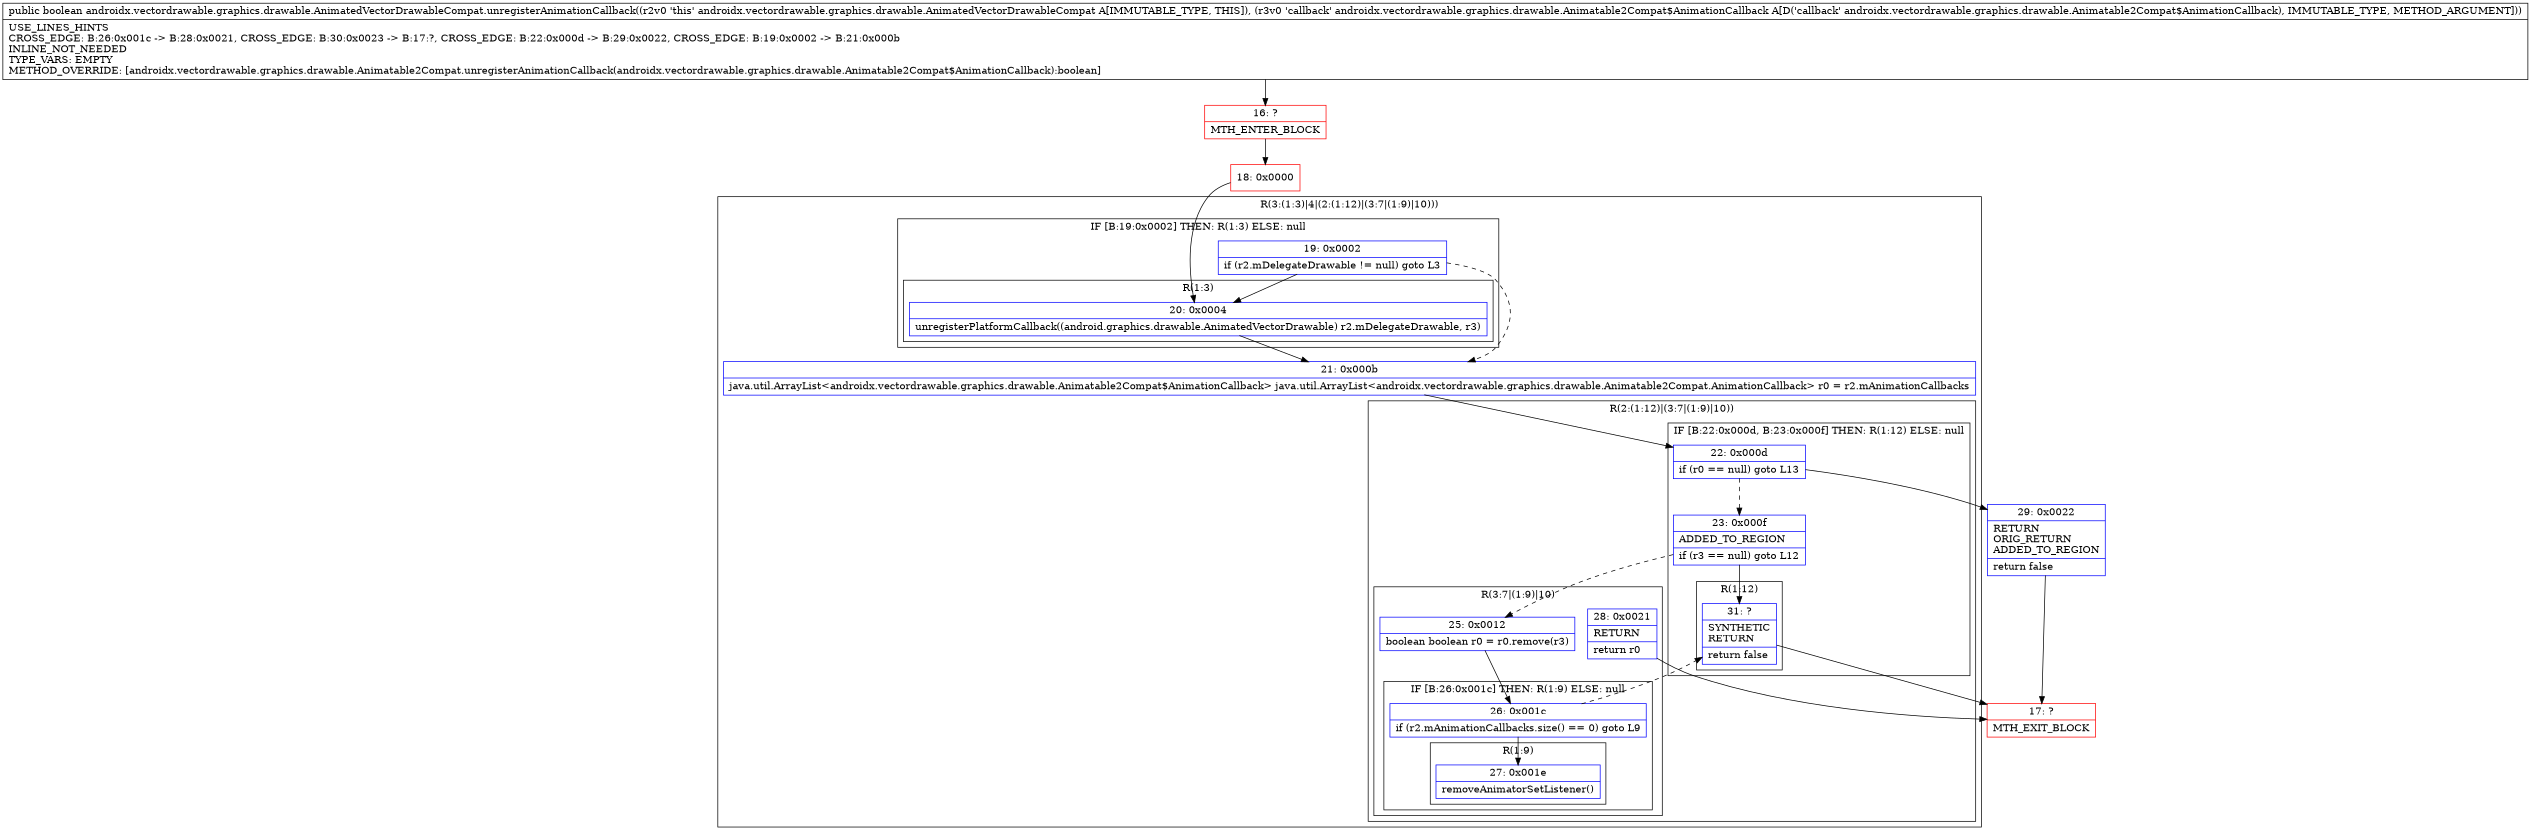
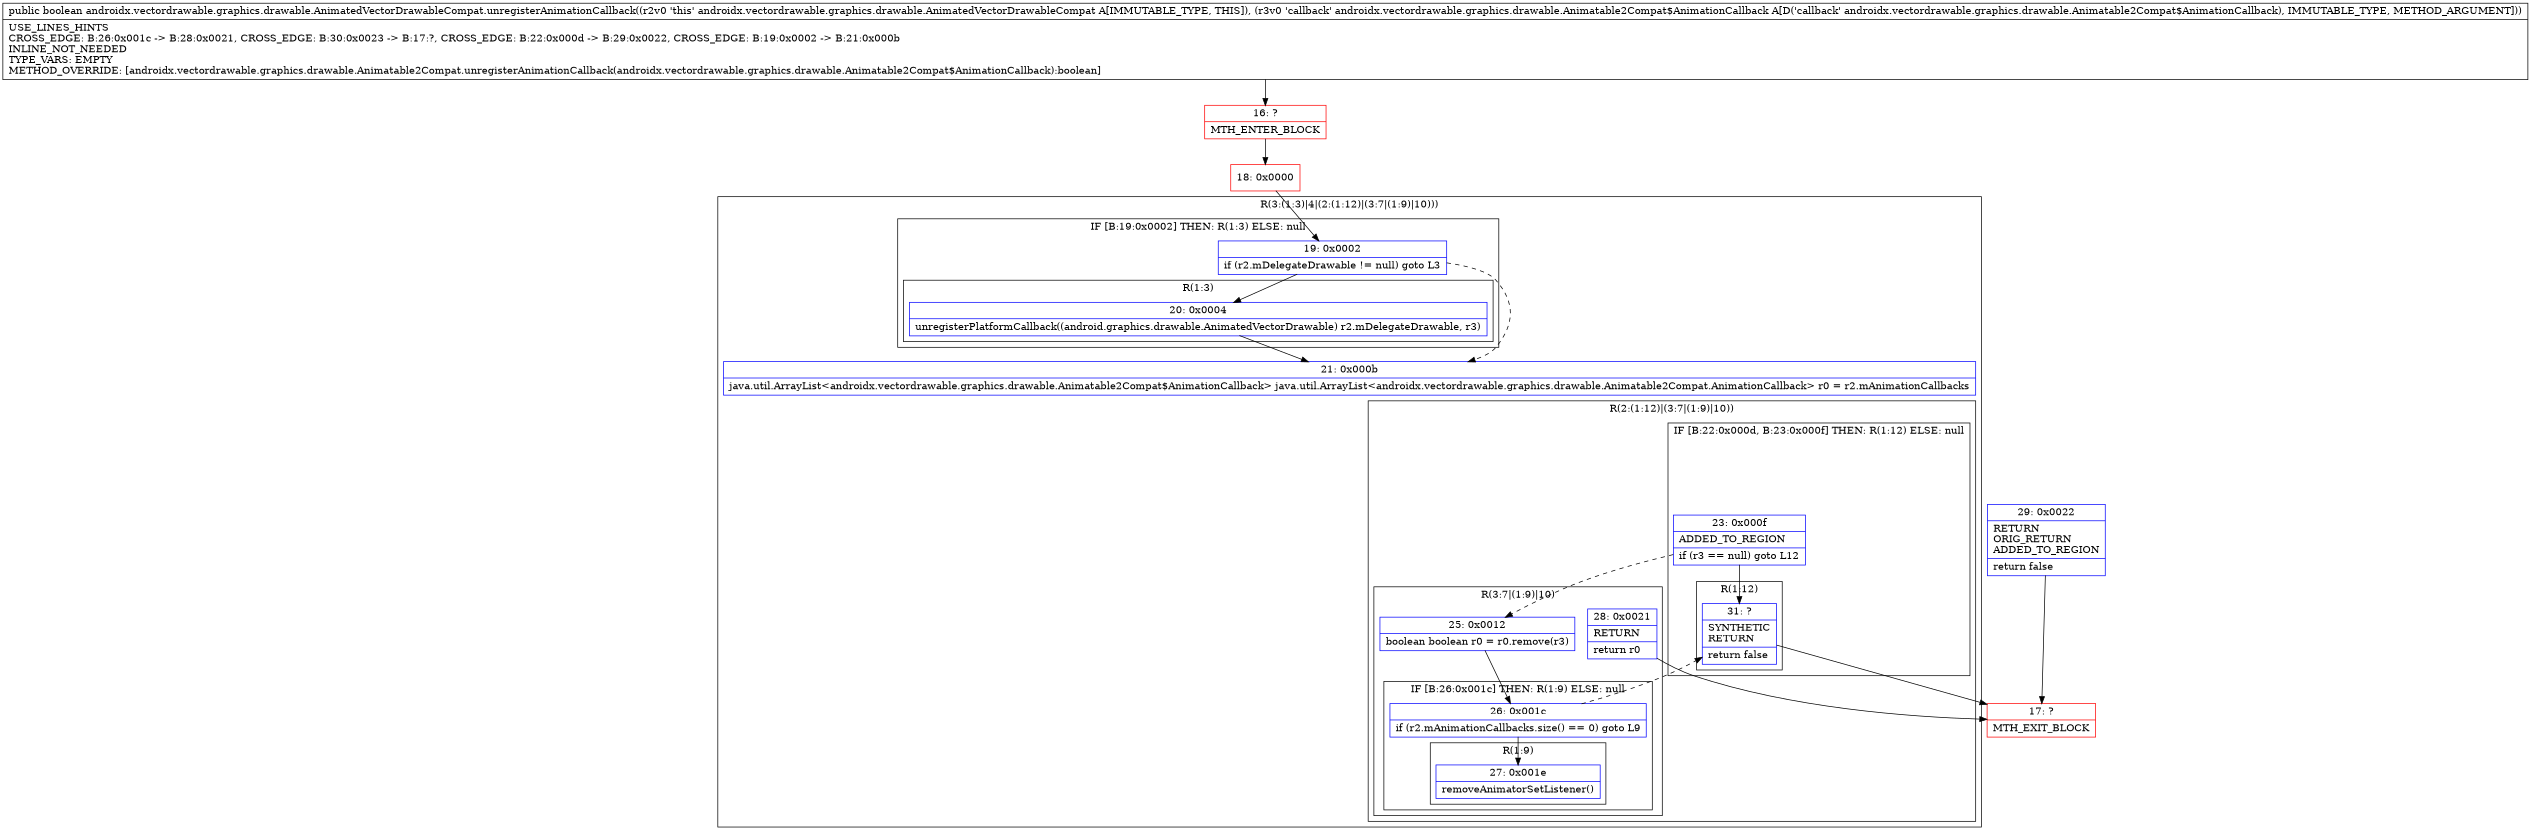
edge "18: 0x0000" -> "20: 0x0004": now "18: 0x0000" -> "19: 0x0002"
node "22: 0x000d": removed
